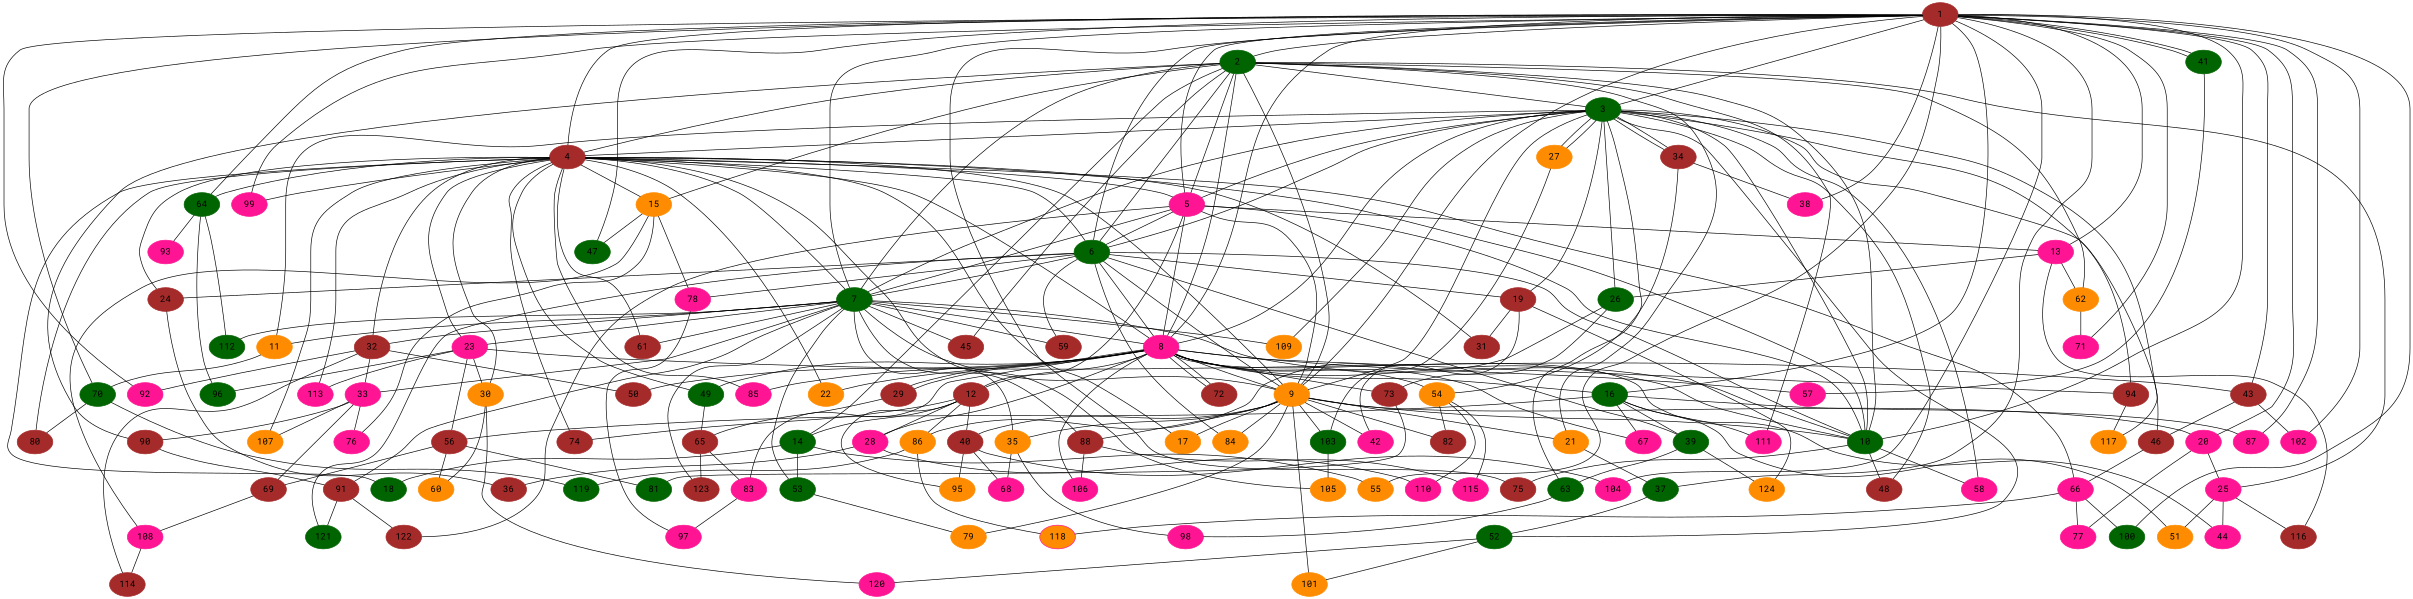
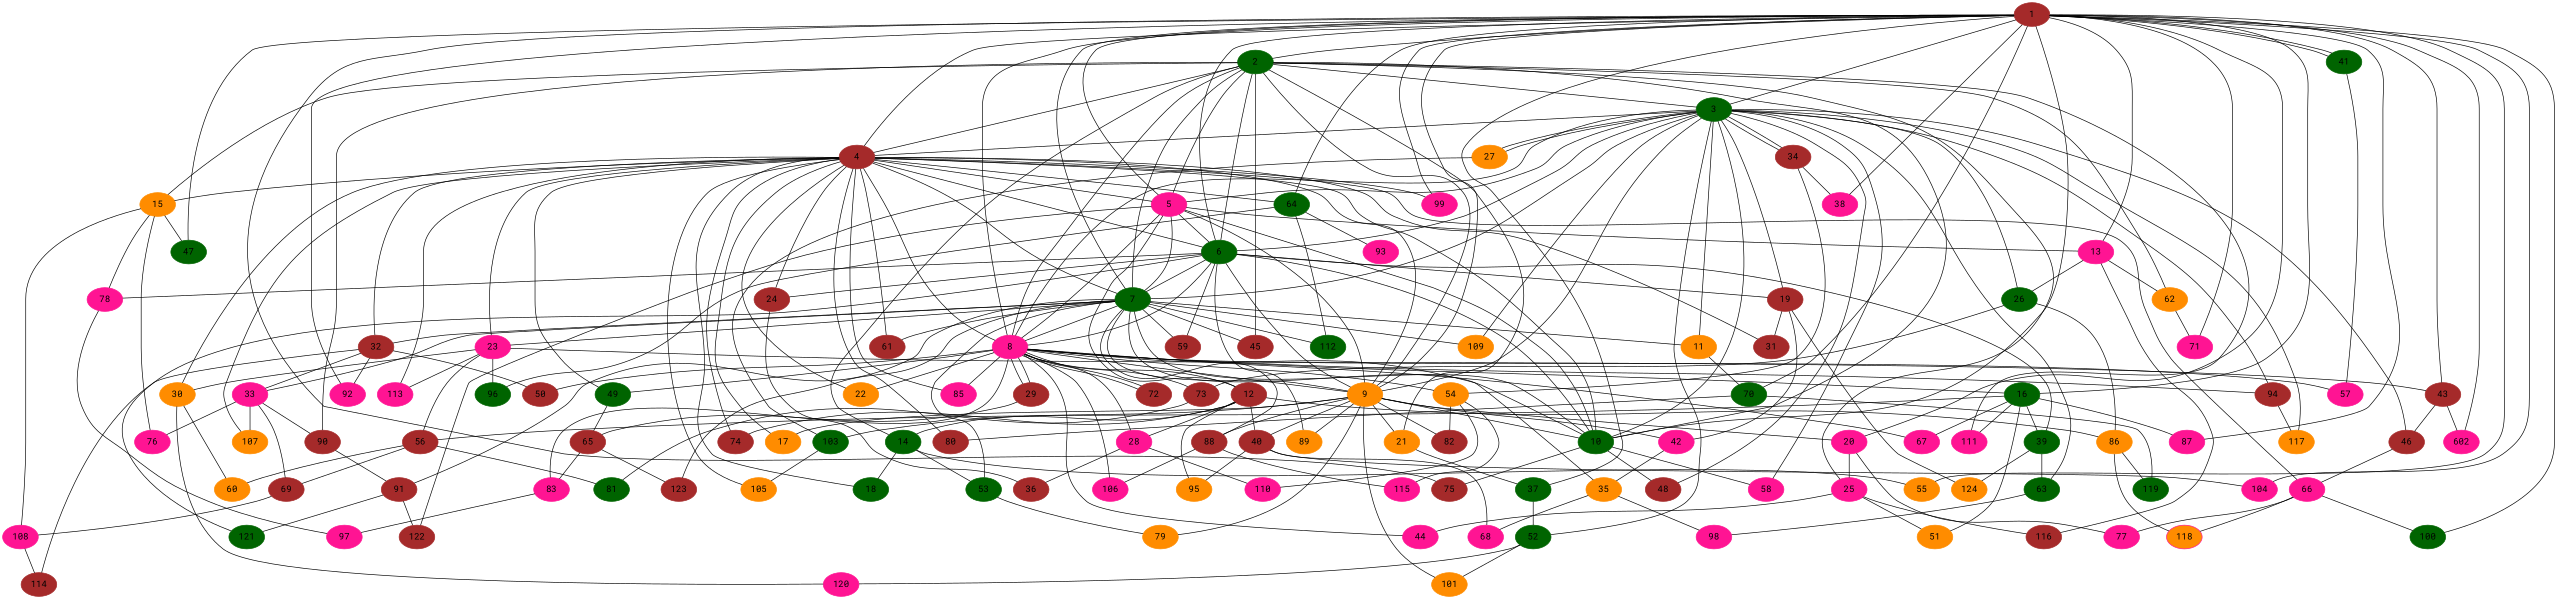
edge "9" -- "35": now "42" -- "35"
node "84": label "84" -> "89"
node "102": label "102" -> "602"
